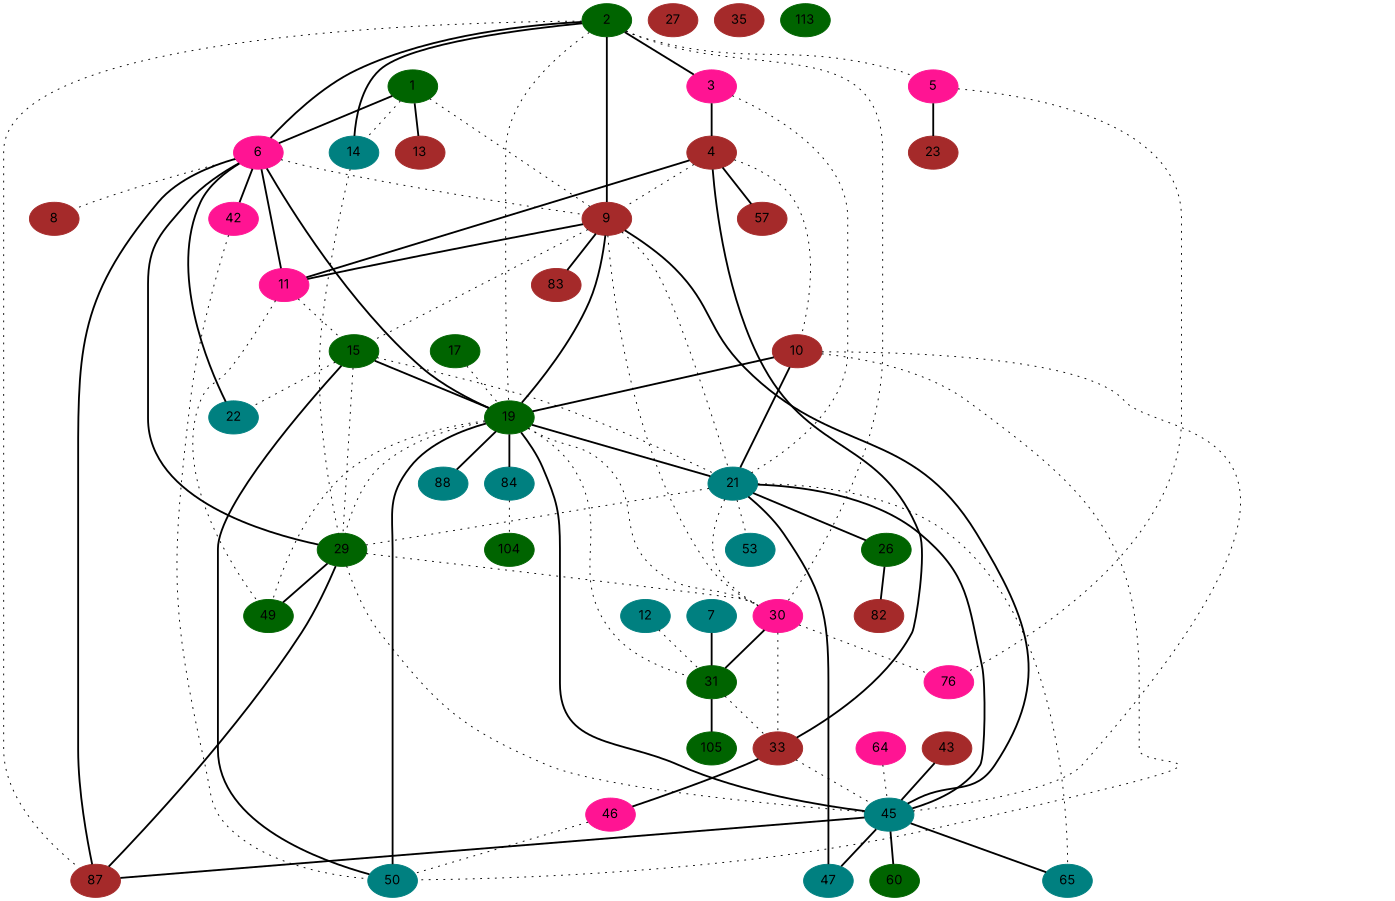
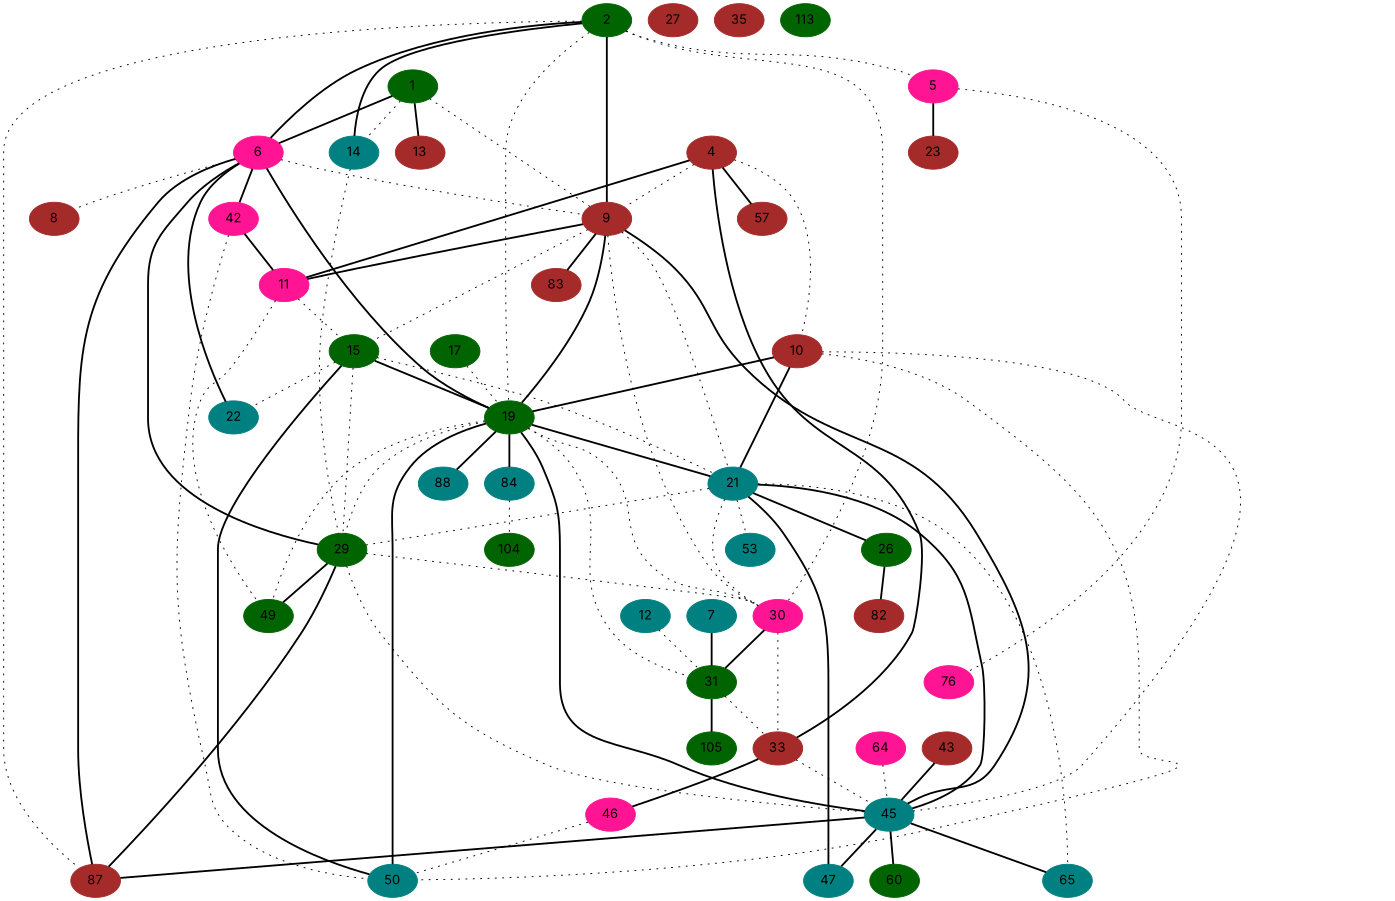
node "3": removed
edge "6" -- "11": now "42" -- "11"
edge "30" -- "76": removed
